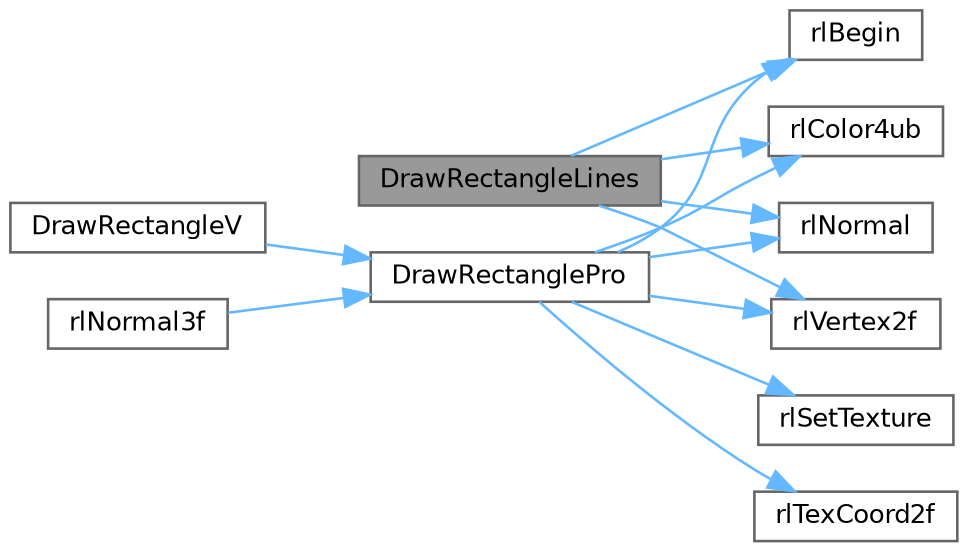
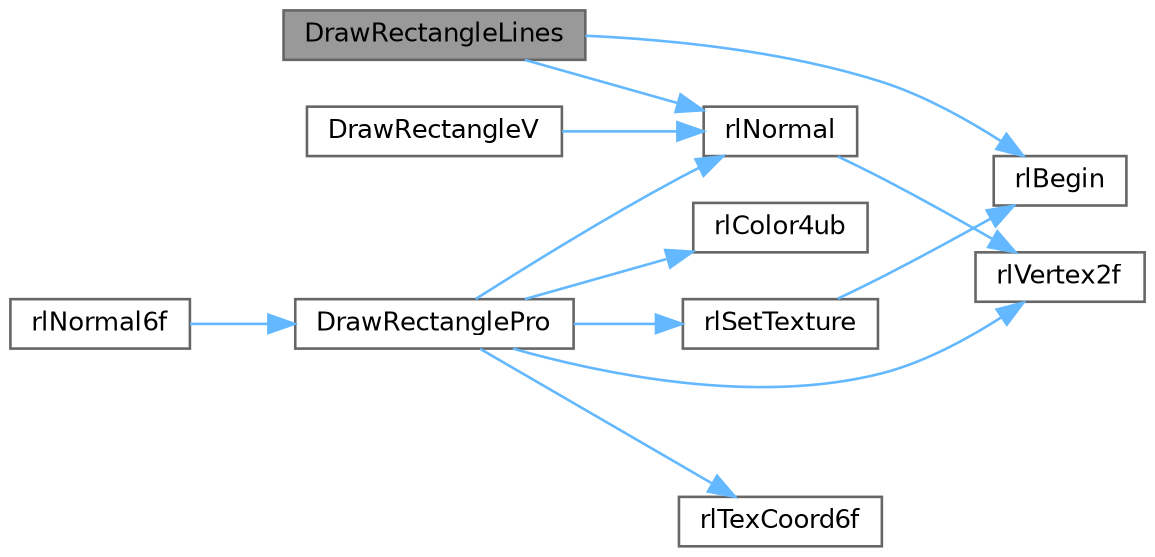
edge "DrawRectangleLines" -> "rlColor4ub": removed
edge "DrawRectanglePro" -> "rlBegin": now "rlSetTexture" -> "rlBegin"
edge "DrawRectangleV" -> "DrawRectanglePro": now "DrawRectangleV" -> "rlNormal"
edge "DrawRectangleLines" -> "rlVertex2f": now "rlNormal" -> "rlVertex2f"
node "rlNormal3f": label "rlNormal3f" -> "rlNormal6f"
node "rlTexCoord2f": label "rlTexCoord2f" -> "rlTexCoord6f"
